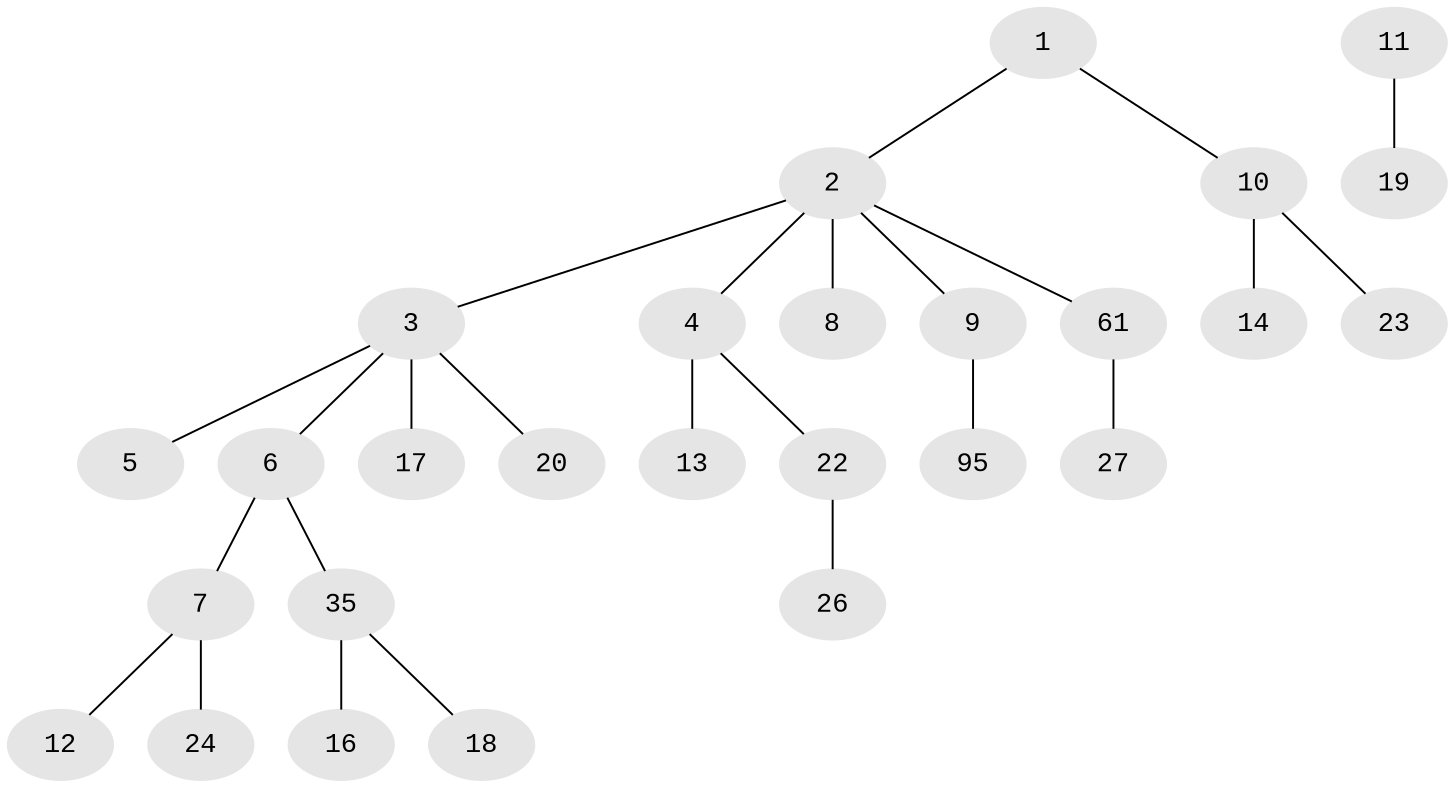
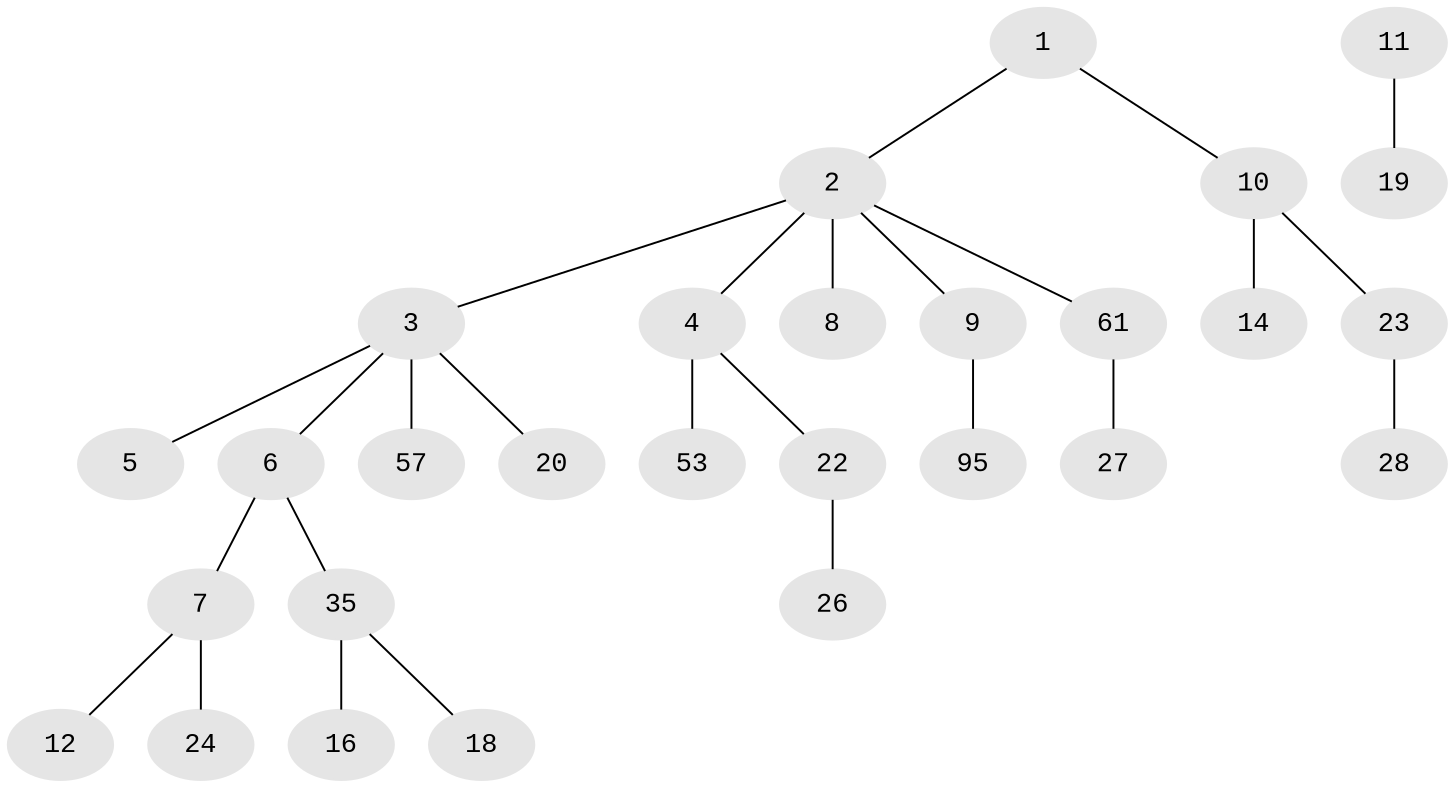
node "17": label "17" -> "57"
node "13": label "13" -> "53"
node "28": added
